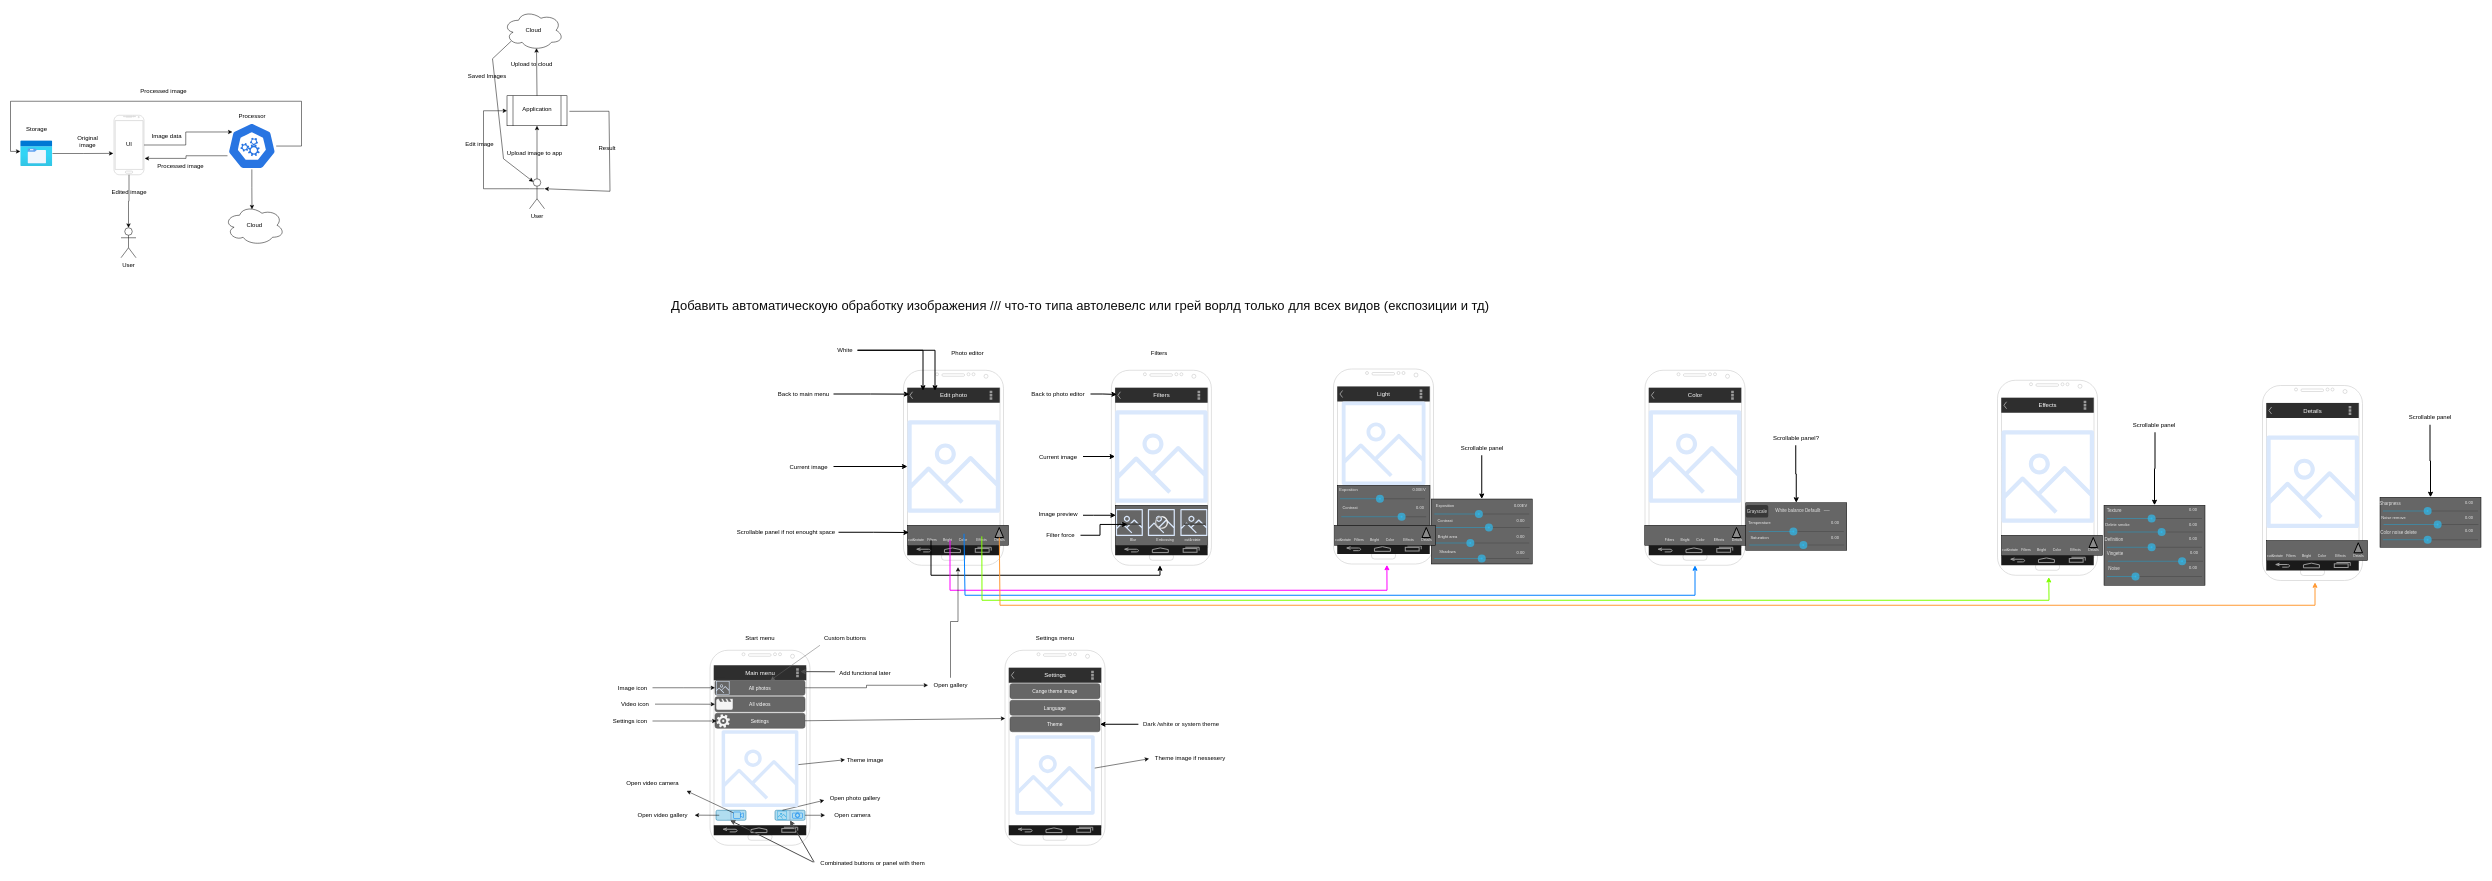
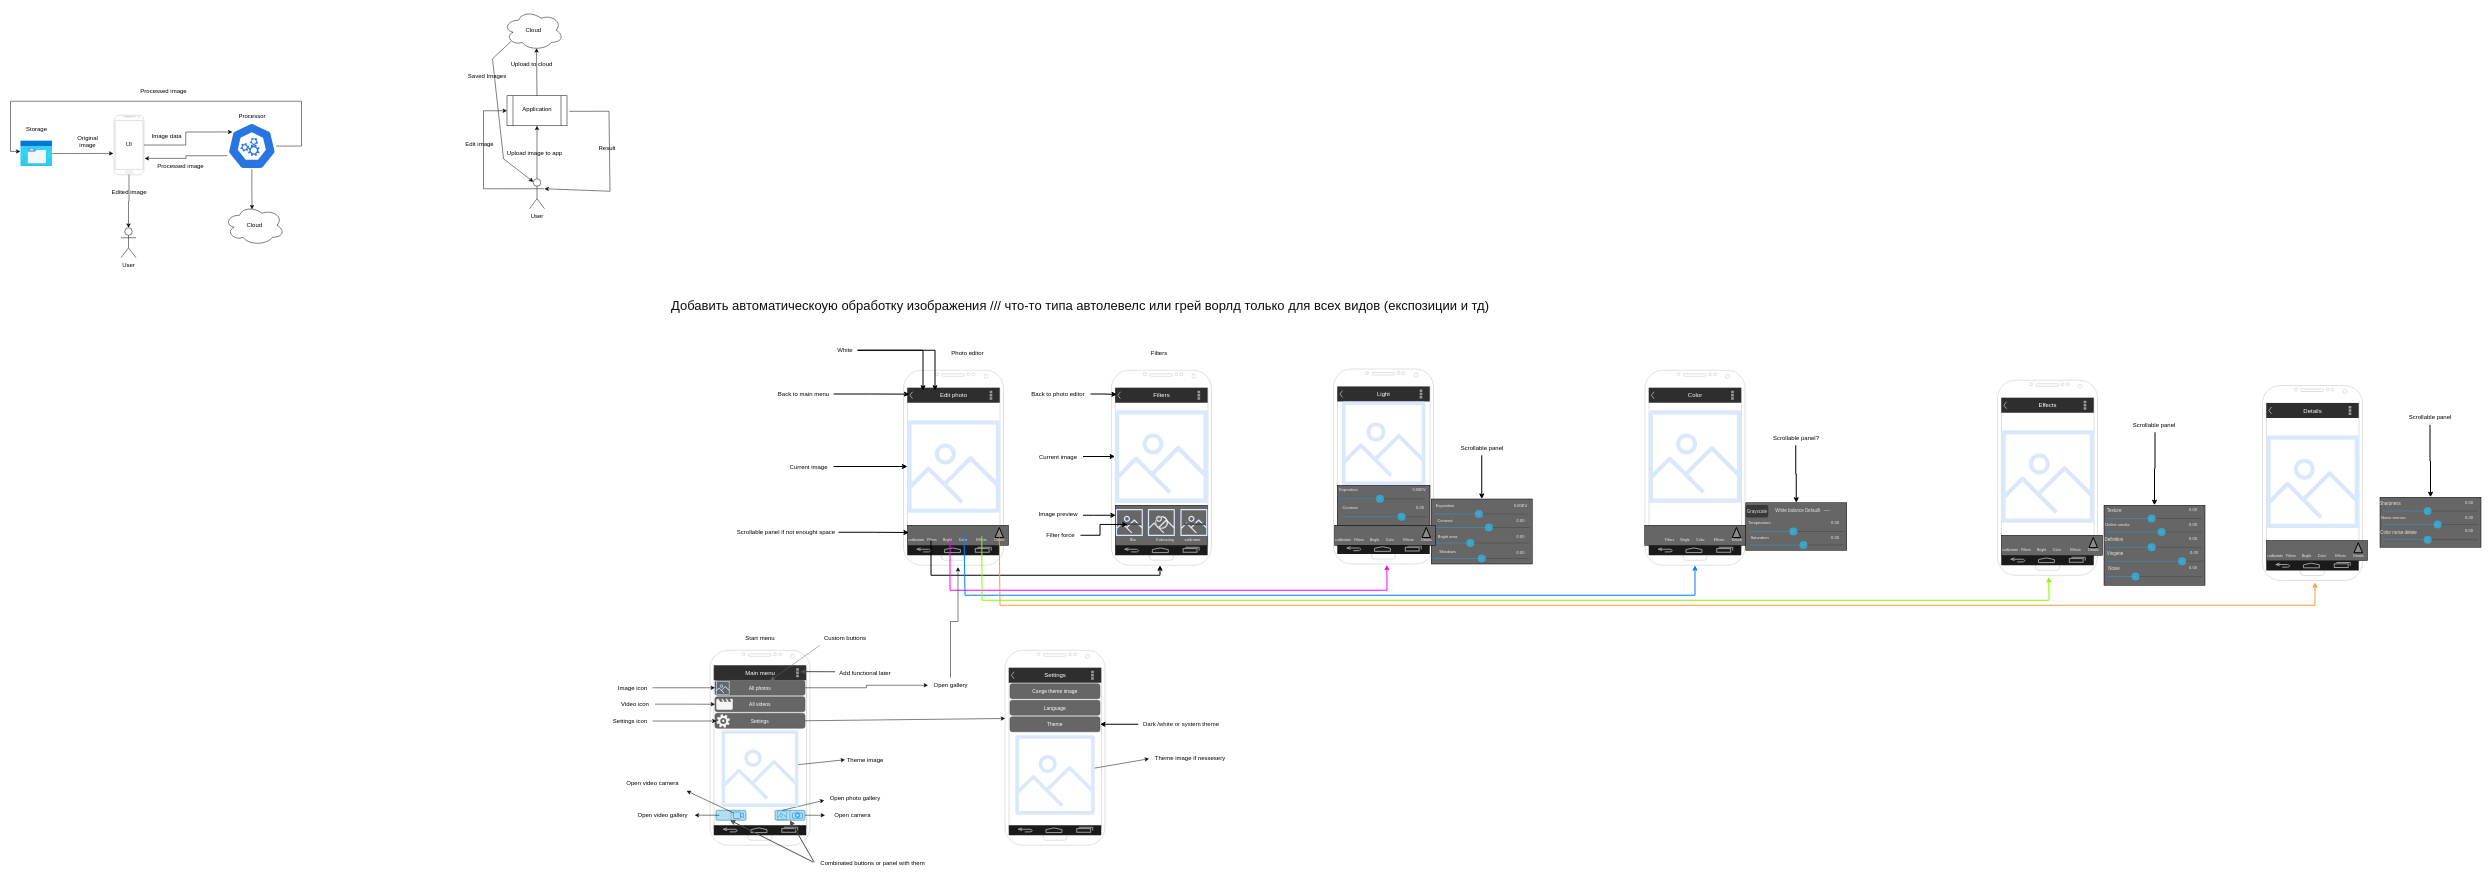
node "Settings menu": removed
